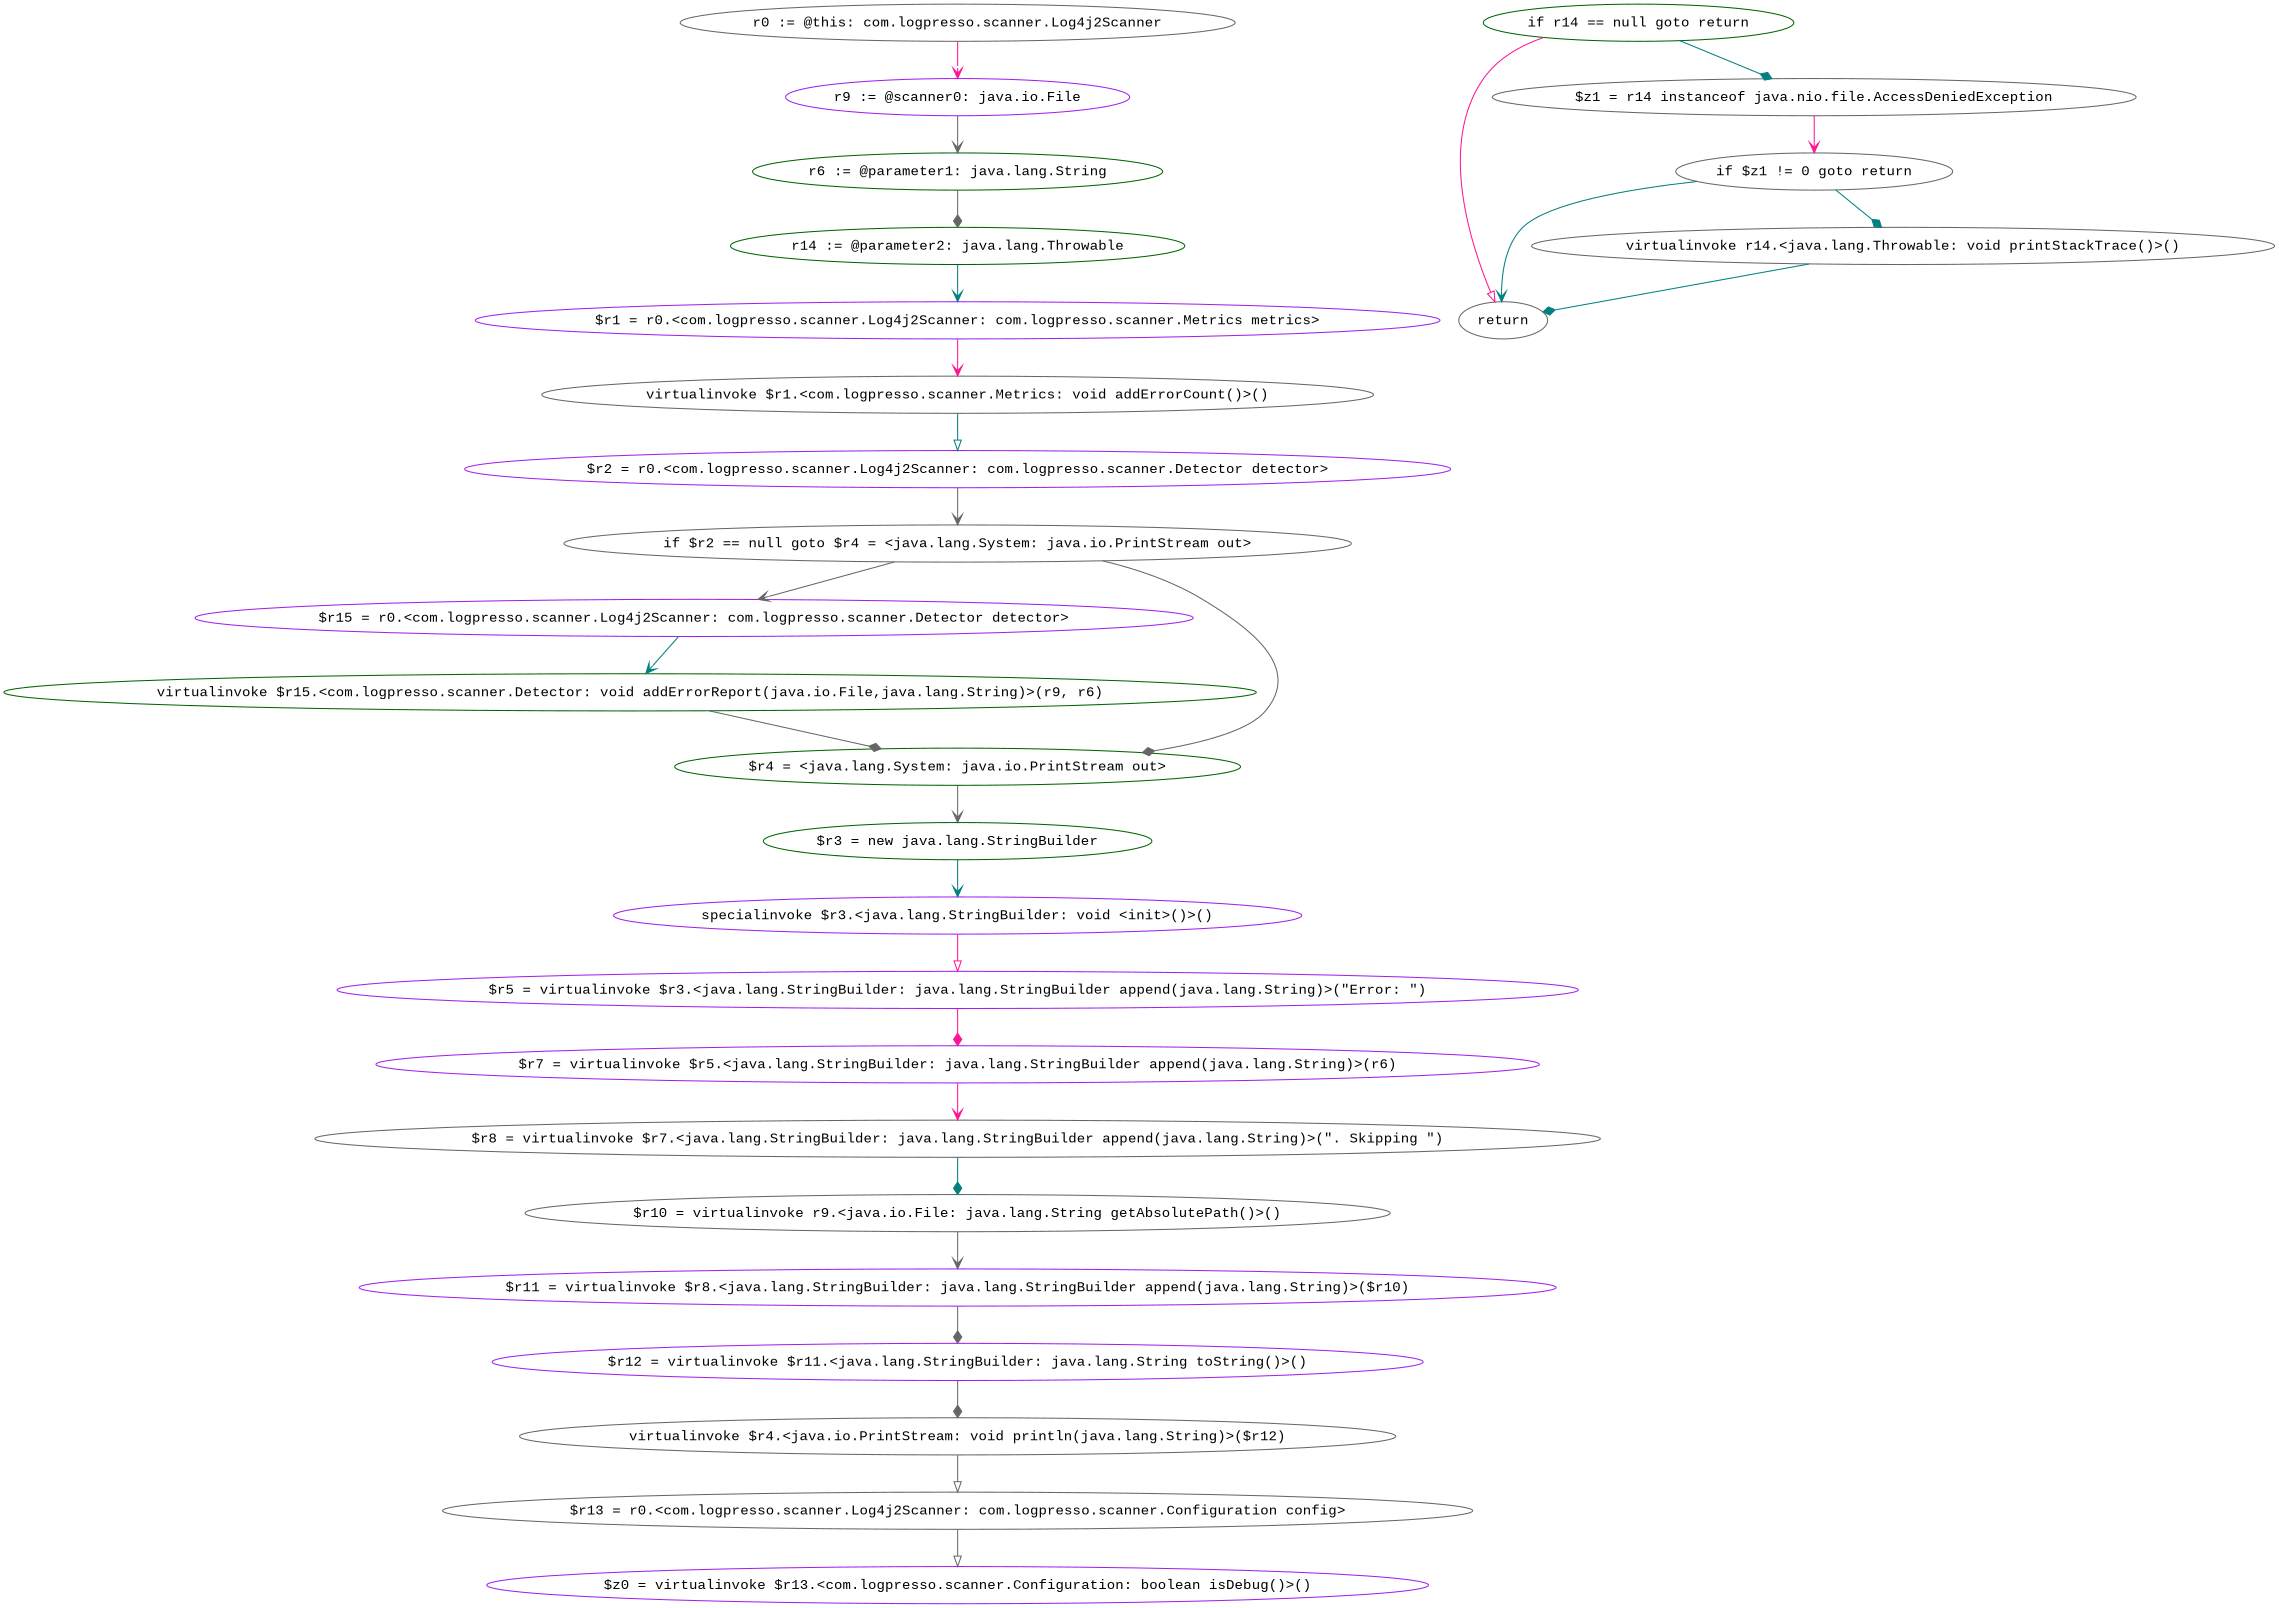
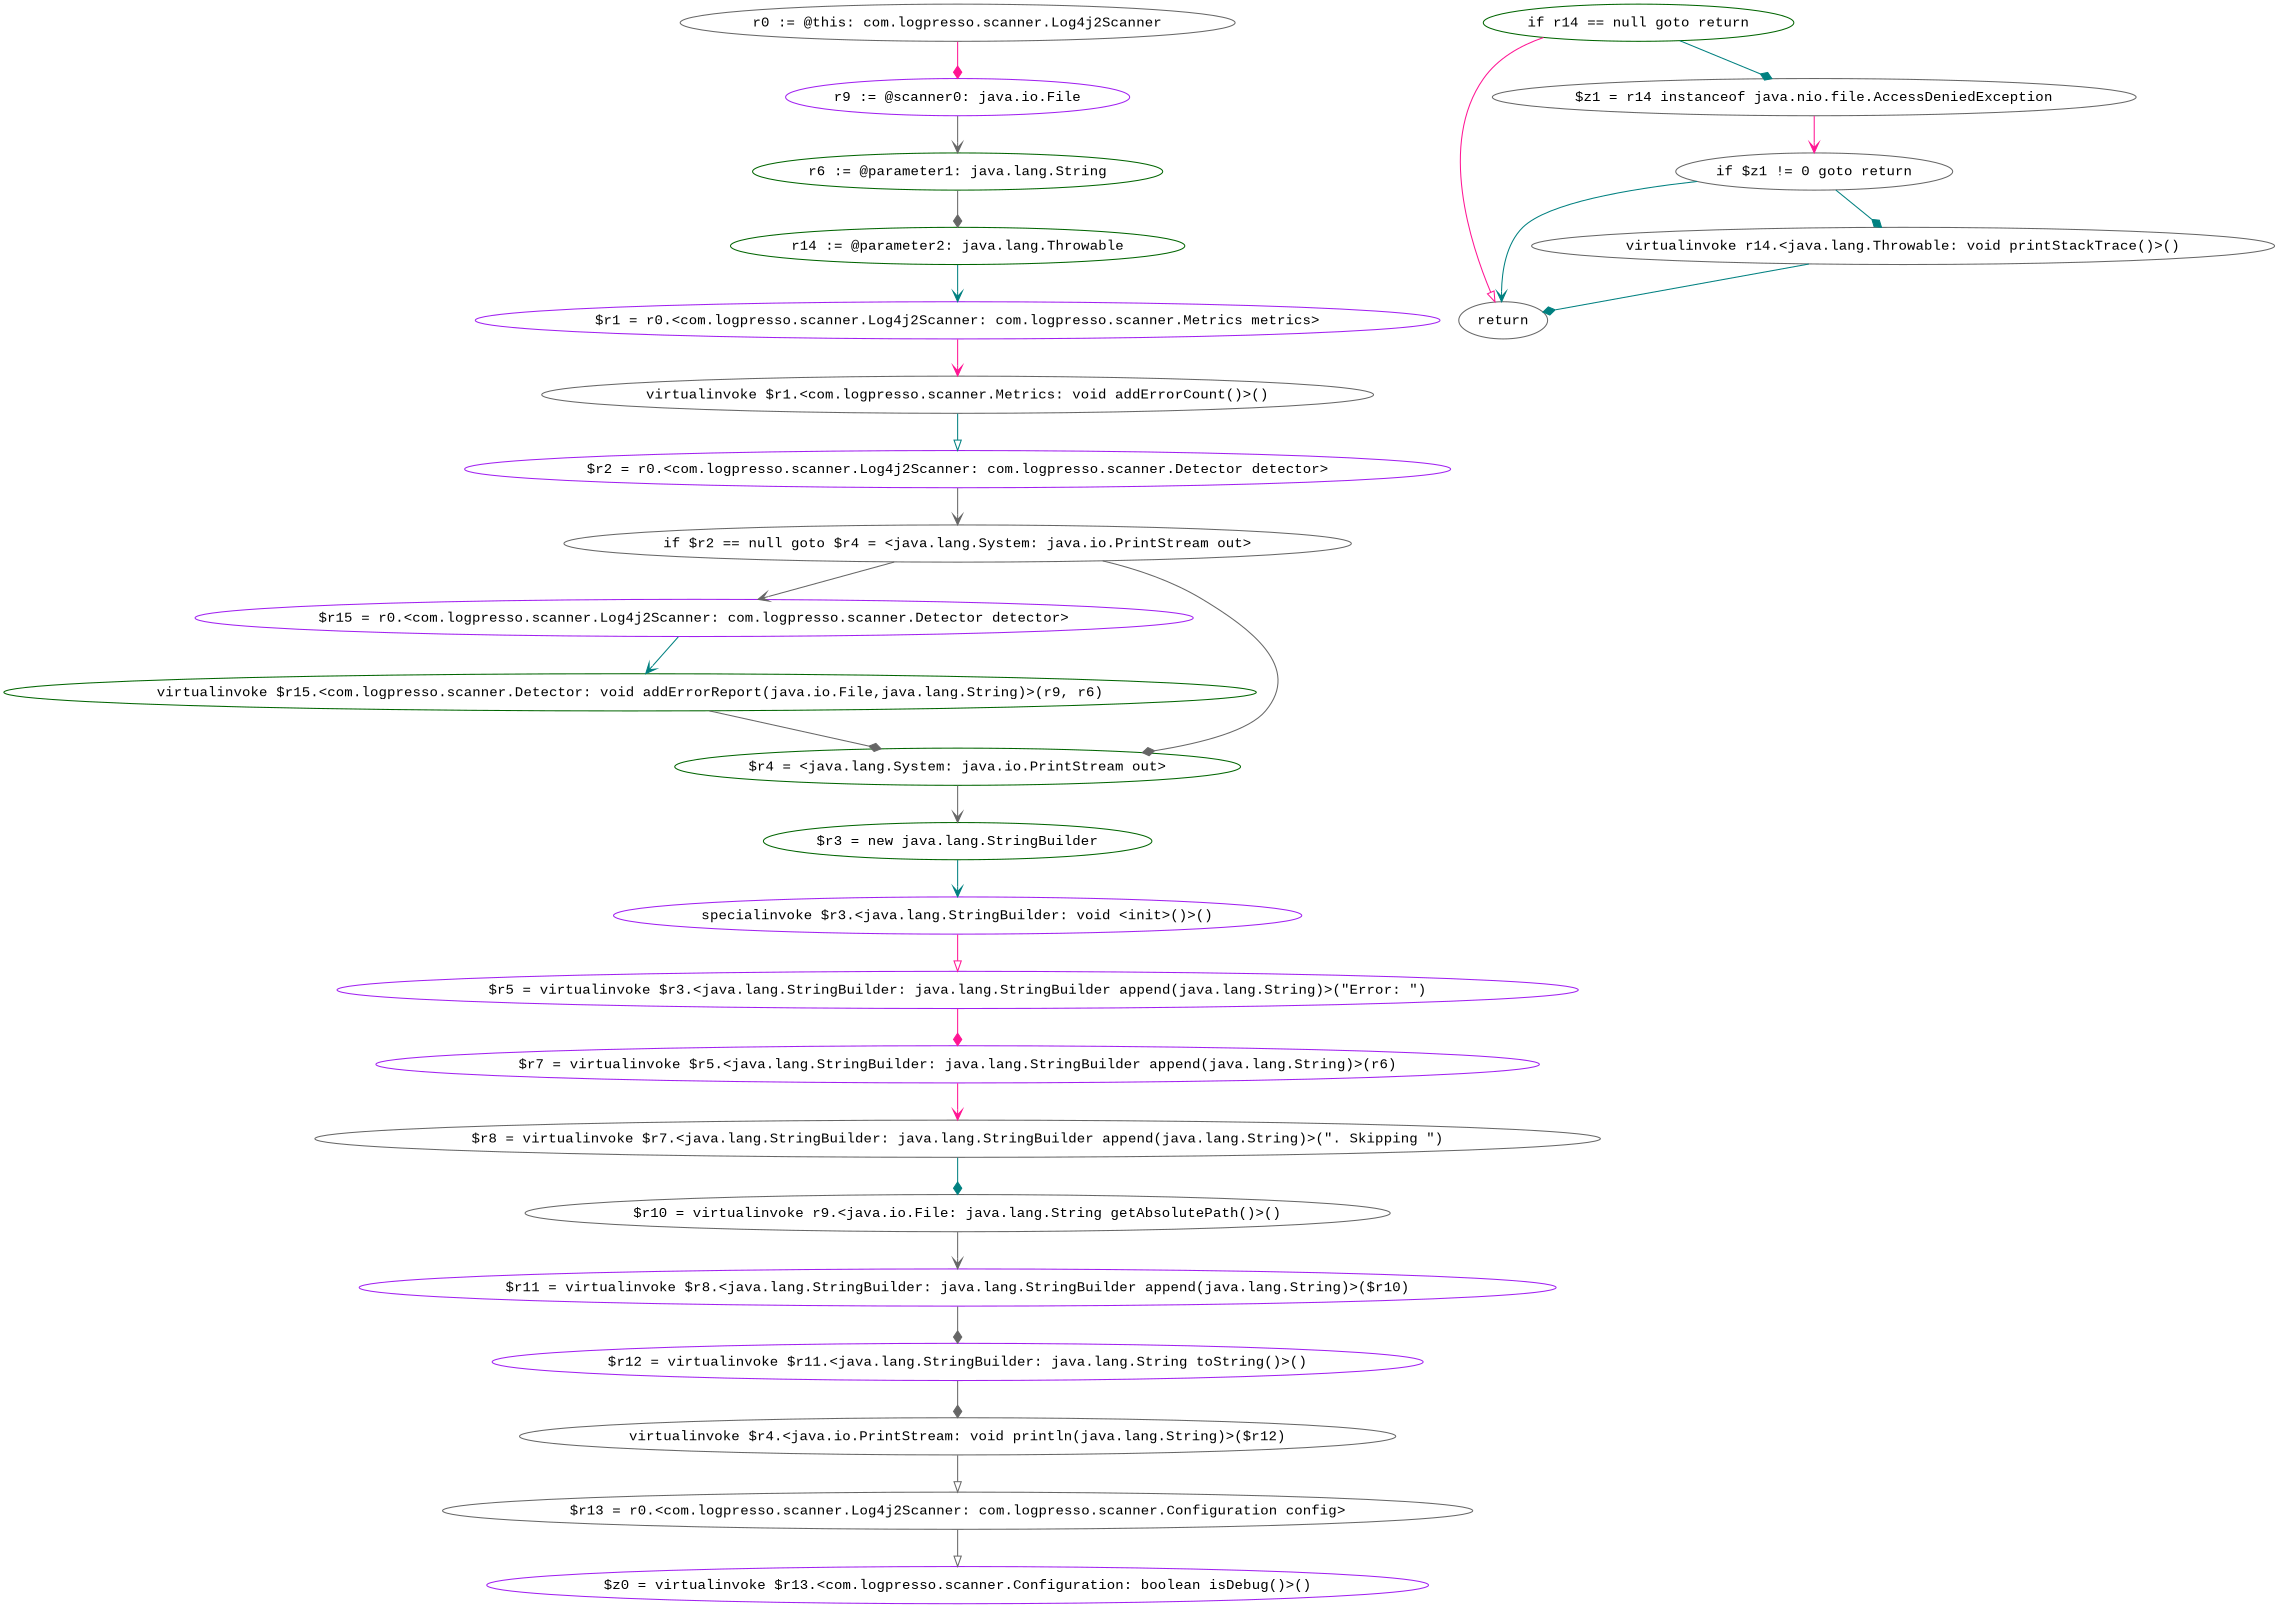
edge "r0 := @this: com.logpresso.scanner.Log4j2Scanner" -> "r9 := @scanner0: java.io.File": arrowhead vee -> diamond
